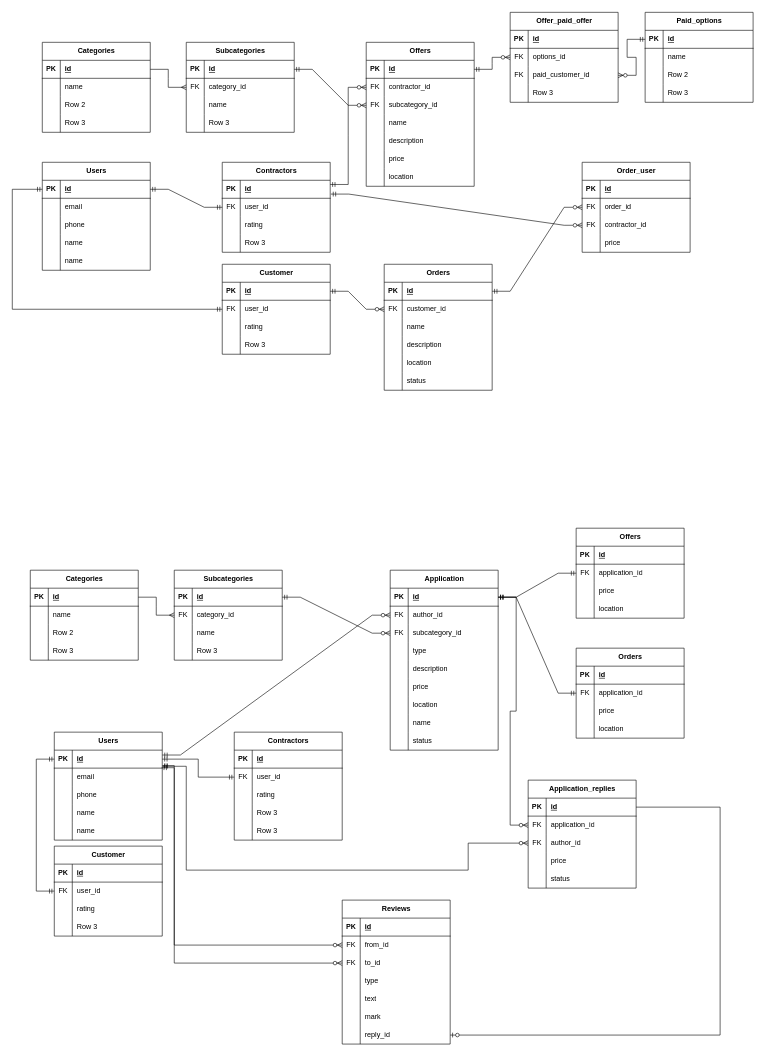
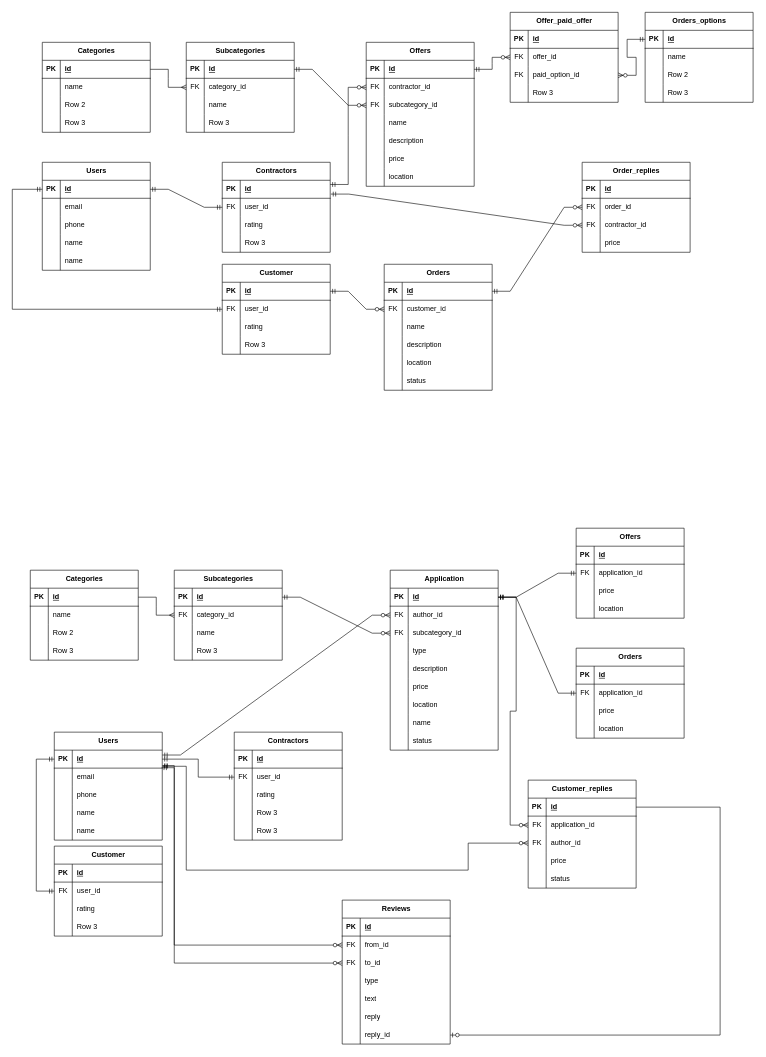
node "Paid_options": label "Paid_options" -> "Orders_options"
node "options_id": label "options_id" -> "offer_id"
node "paid_customer_id": label "paid_customer_id" -> "paid_option_id"
node "Order_user": label "Order_user" -> "Order_replies"
node "Application_replies": label "Application_replies" -> "Customer_replies"
node "mark": label "mark" -> "reply"
